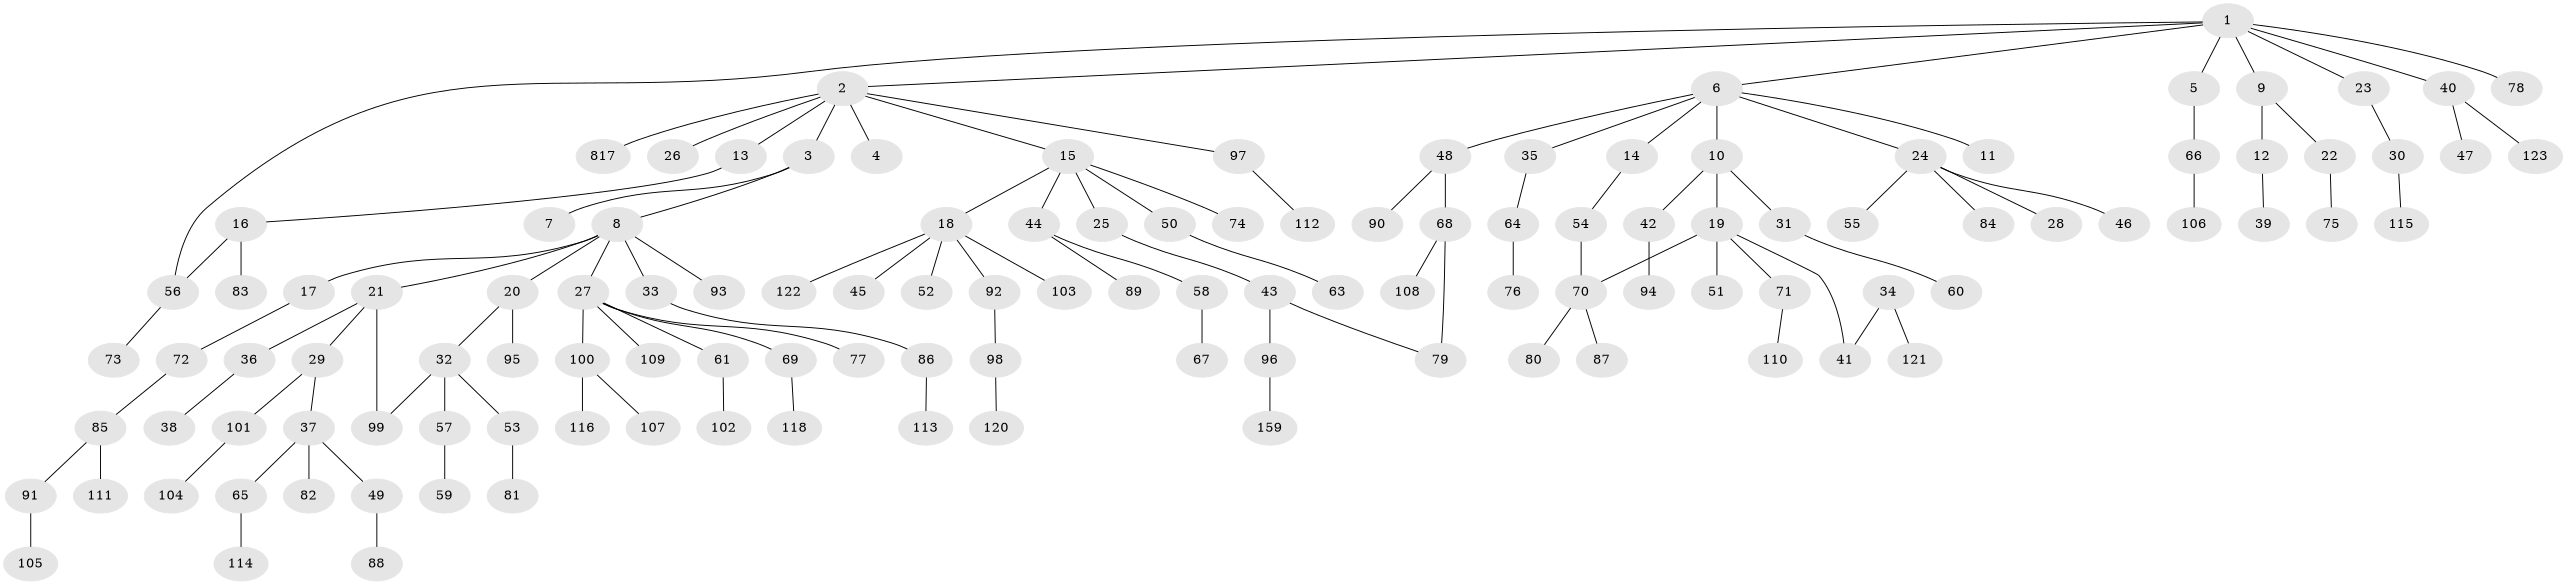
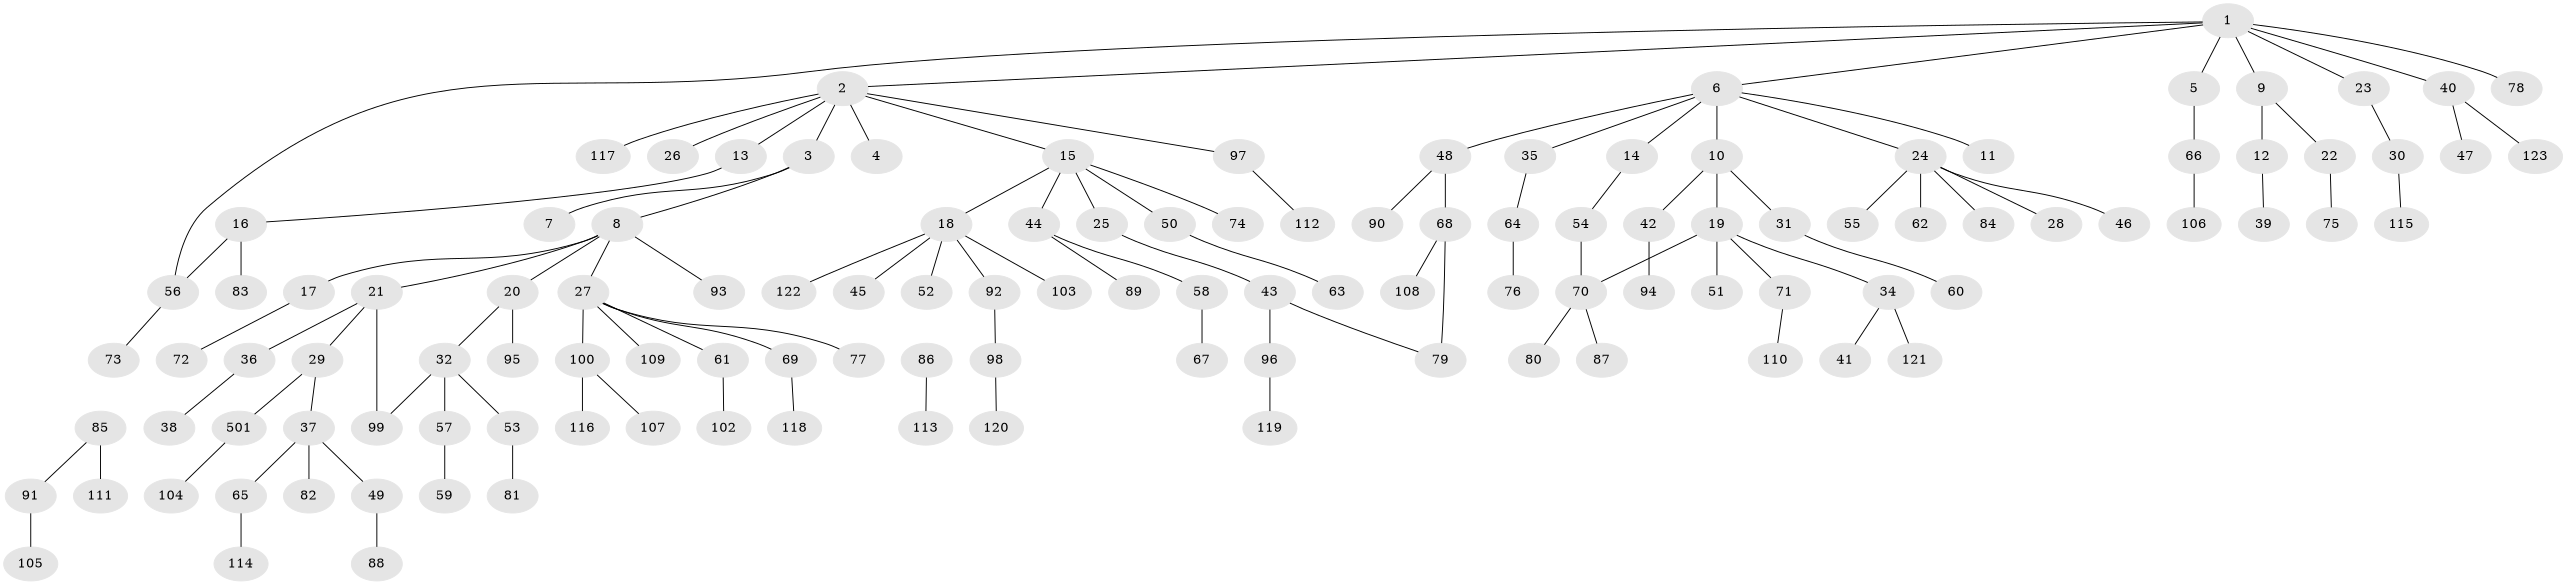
node "817": label "817" -> "117"
node "62": added
edge "19" -- "41": now "19" -- "34"
node "33": removed
edge "72" -- "85": removed
node "101": label "101" -> "501"
node "159": label "159" -> "119"
